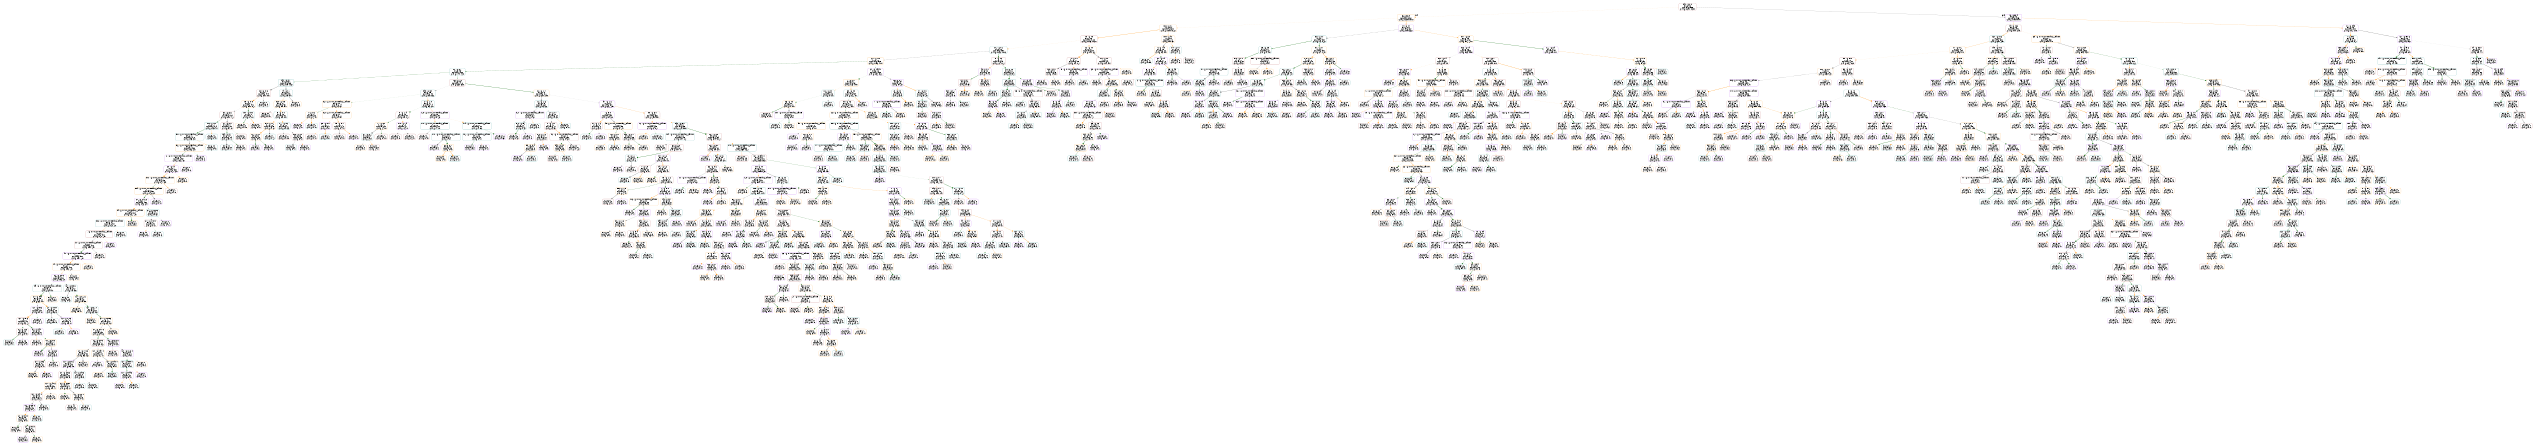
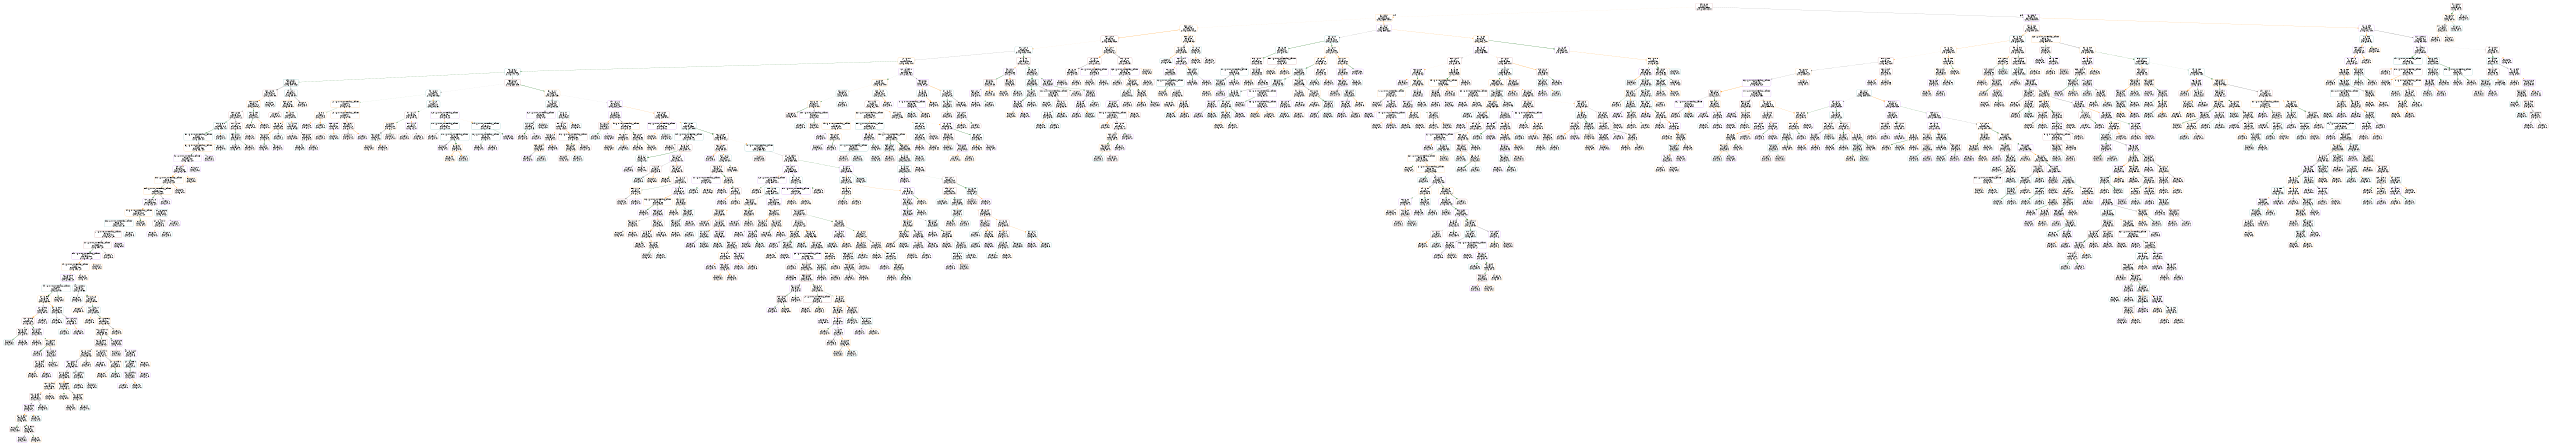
edge "72 <= 22.2 gini = 0.4 samples = 20 value = [20, 8]" -> "97 <= 22.2 gini = 0.2 samples = 15 value = [20, 2]": removed
